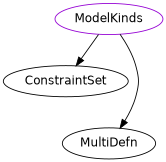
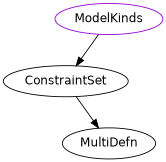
edge "ModelKinds" -> "MultiDefn": now "ConstraintSet" -> "MultiDefn"
